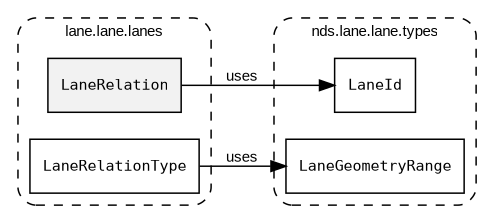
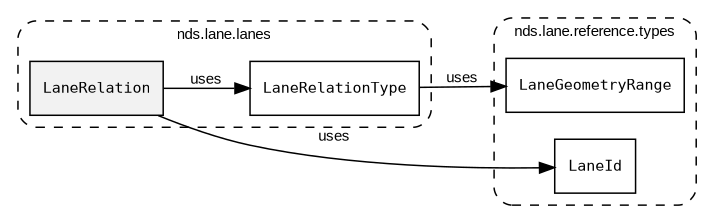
cluster "lane.lane.lanes": label "lane.lane.lanes" -> "nds.lane.lanes"
cluster "nds.lane.lane.types": label "nds.lane.lane.types" -> "nds.lane.reference.types"
edge "LaneRelation" -> "LaneRelationType": added, label "uses"
